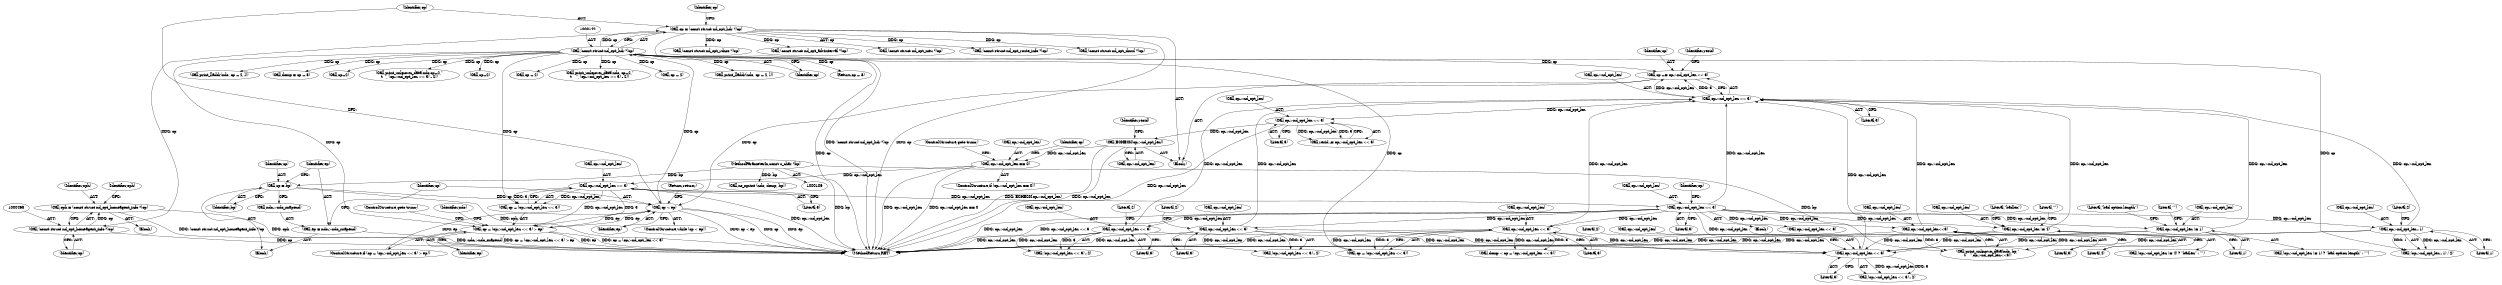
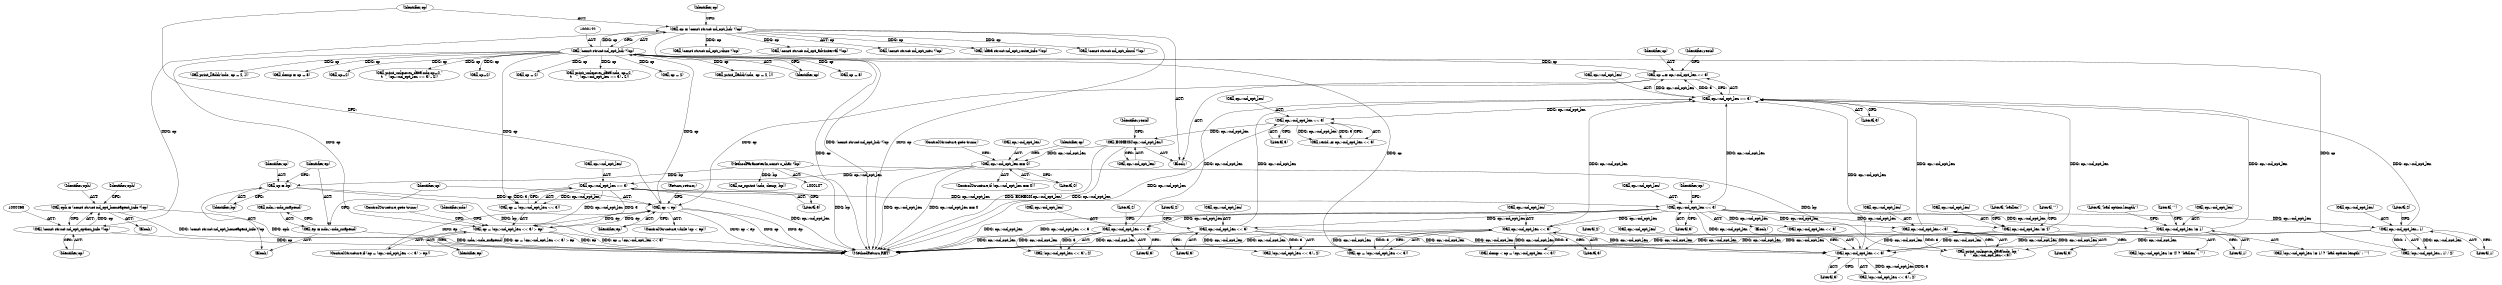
node "(Call,(const struct nd_opt_route_info *)op)": label "(Call,(const struct nd_opt_route_info *)op)" -> "(Call,(data struct nd_opt_route_info *)op)"
node "(Return,cp + 8)": label "(Return,cp + 8)" -> "(Call,cp + 8)"
node "1000106": label "1000106" -> "1000107"
node "(Literal,0)": added
edge "(Call,cp = bp)" -> "(Call,ndo->ndo_snapend)": now "(Call,ep = ndo->ndo_snapend)" -> "(Call,ndo->ndo_snapend)"
edge "(Call,cp = bp)" -> "(MethodReturn,RET)": label "DDG: oph" -> "DDG: bp"
node "(Call,(const struct nd_opt_homeagent_info *)op)": label "(Call,(const struct nd_opt_homeagent_info *)op)" -> "(Call,(const struct nd_opt_option_info *)op)"
node "(Literal,4)": removed
